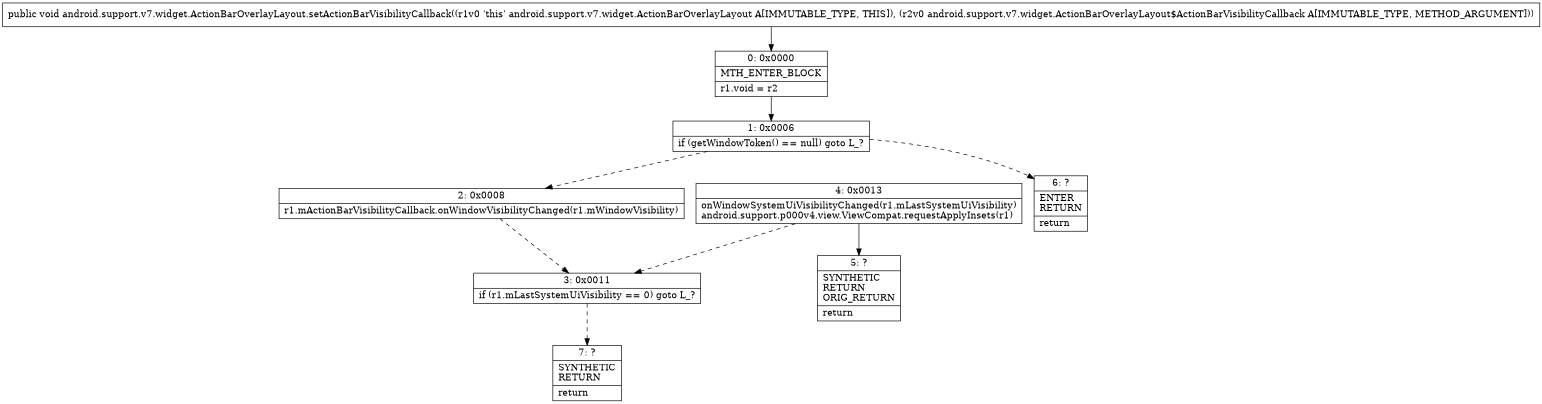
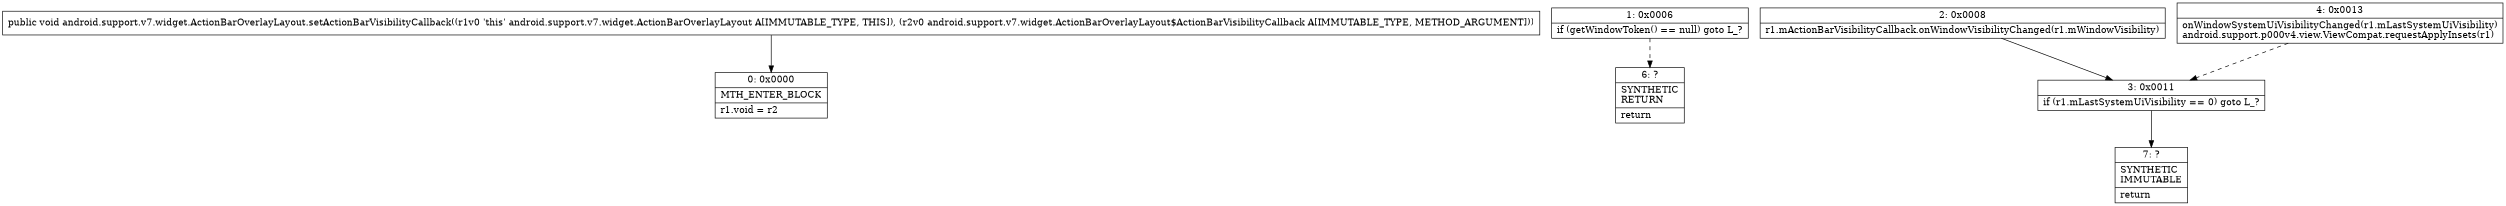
edge "0: 0x0000" -> "1: 0x0006": removed
edge "1: 0x0006" -> "2: 0x0008": removed
node "6: ?": text "ENTER" -> "SYNTHETIC"
edge "2: 0x0008" -> "3: 0x0011": style dashed -> solid
node "5: ?": removed
edge "3: 0x0011" -> "7: ?": style dashed -> solid
node "7: ?": text "RETURN" -> "IMMUTABLE"
